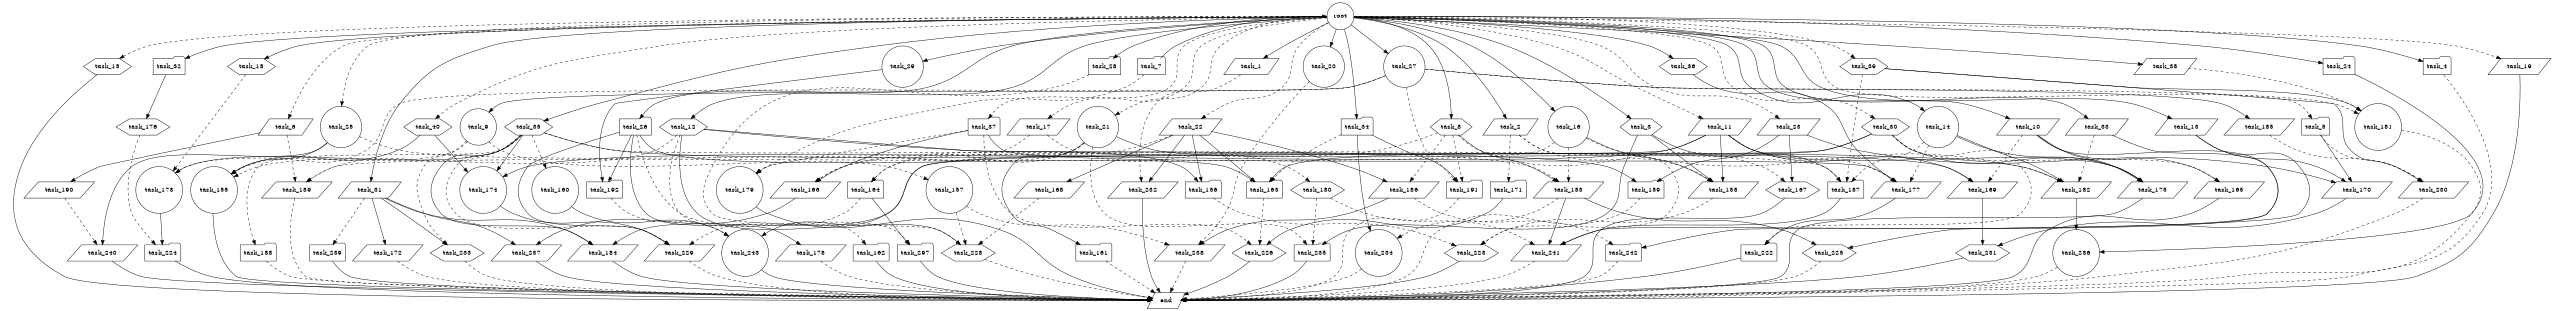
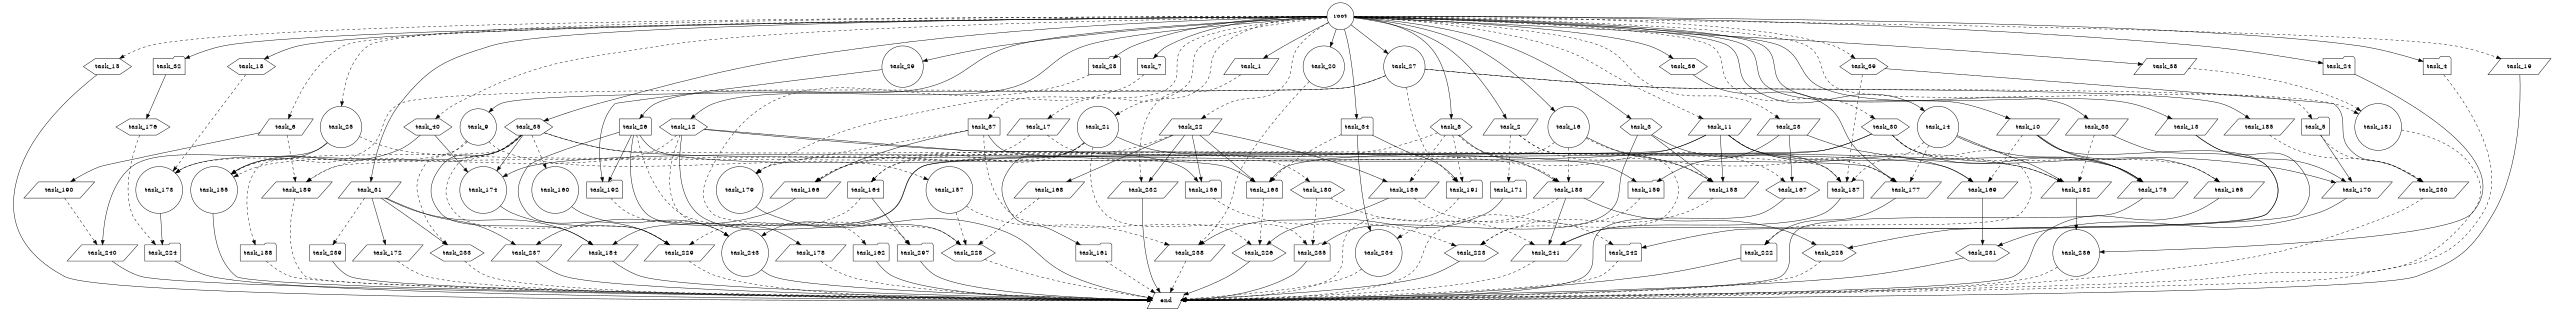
edge "task_7" -> "root": reversed
edge "task_39" -> "task_181": removed
